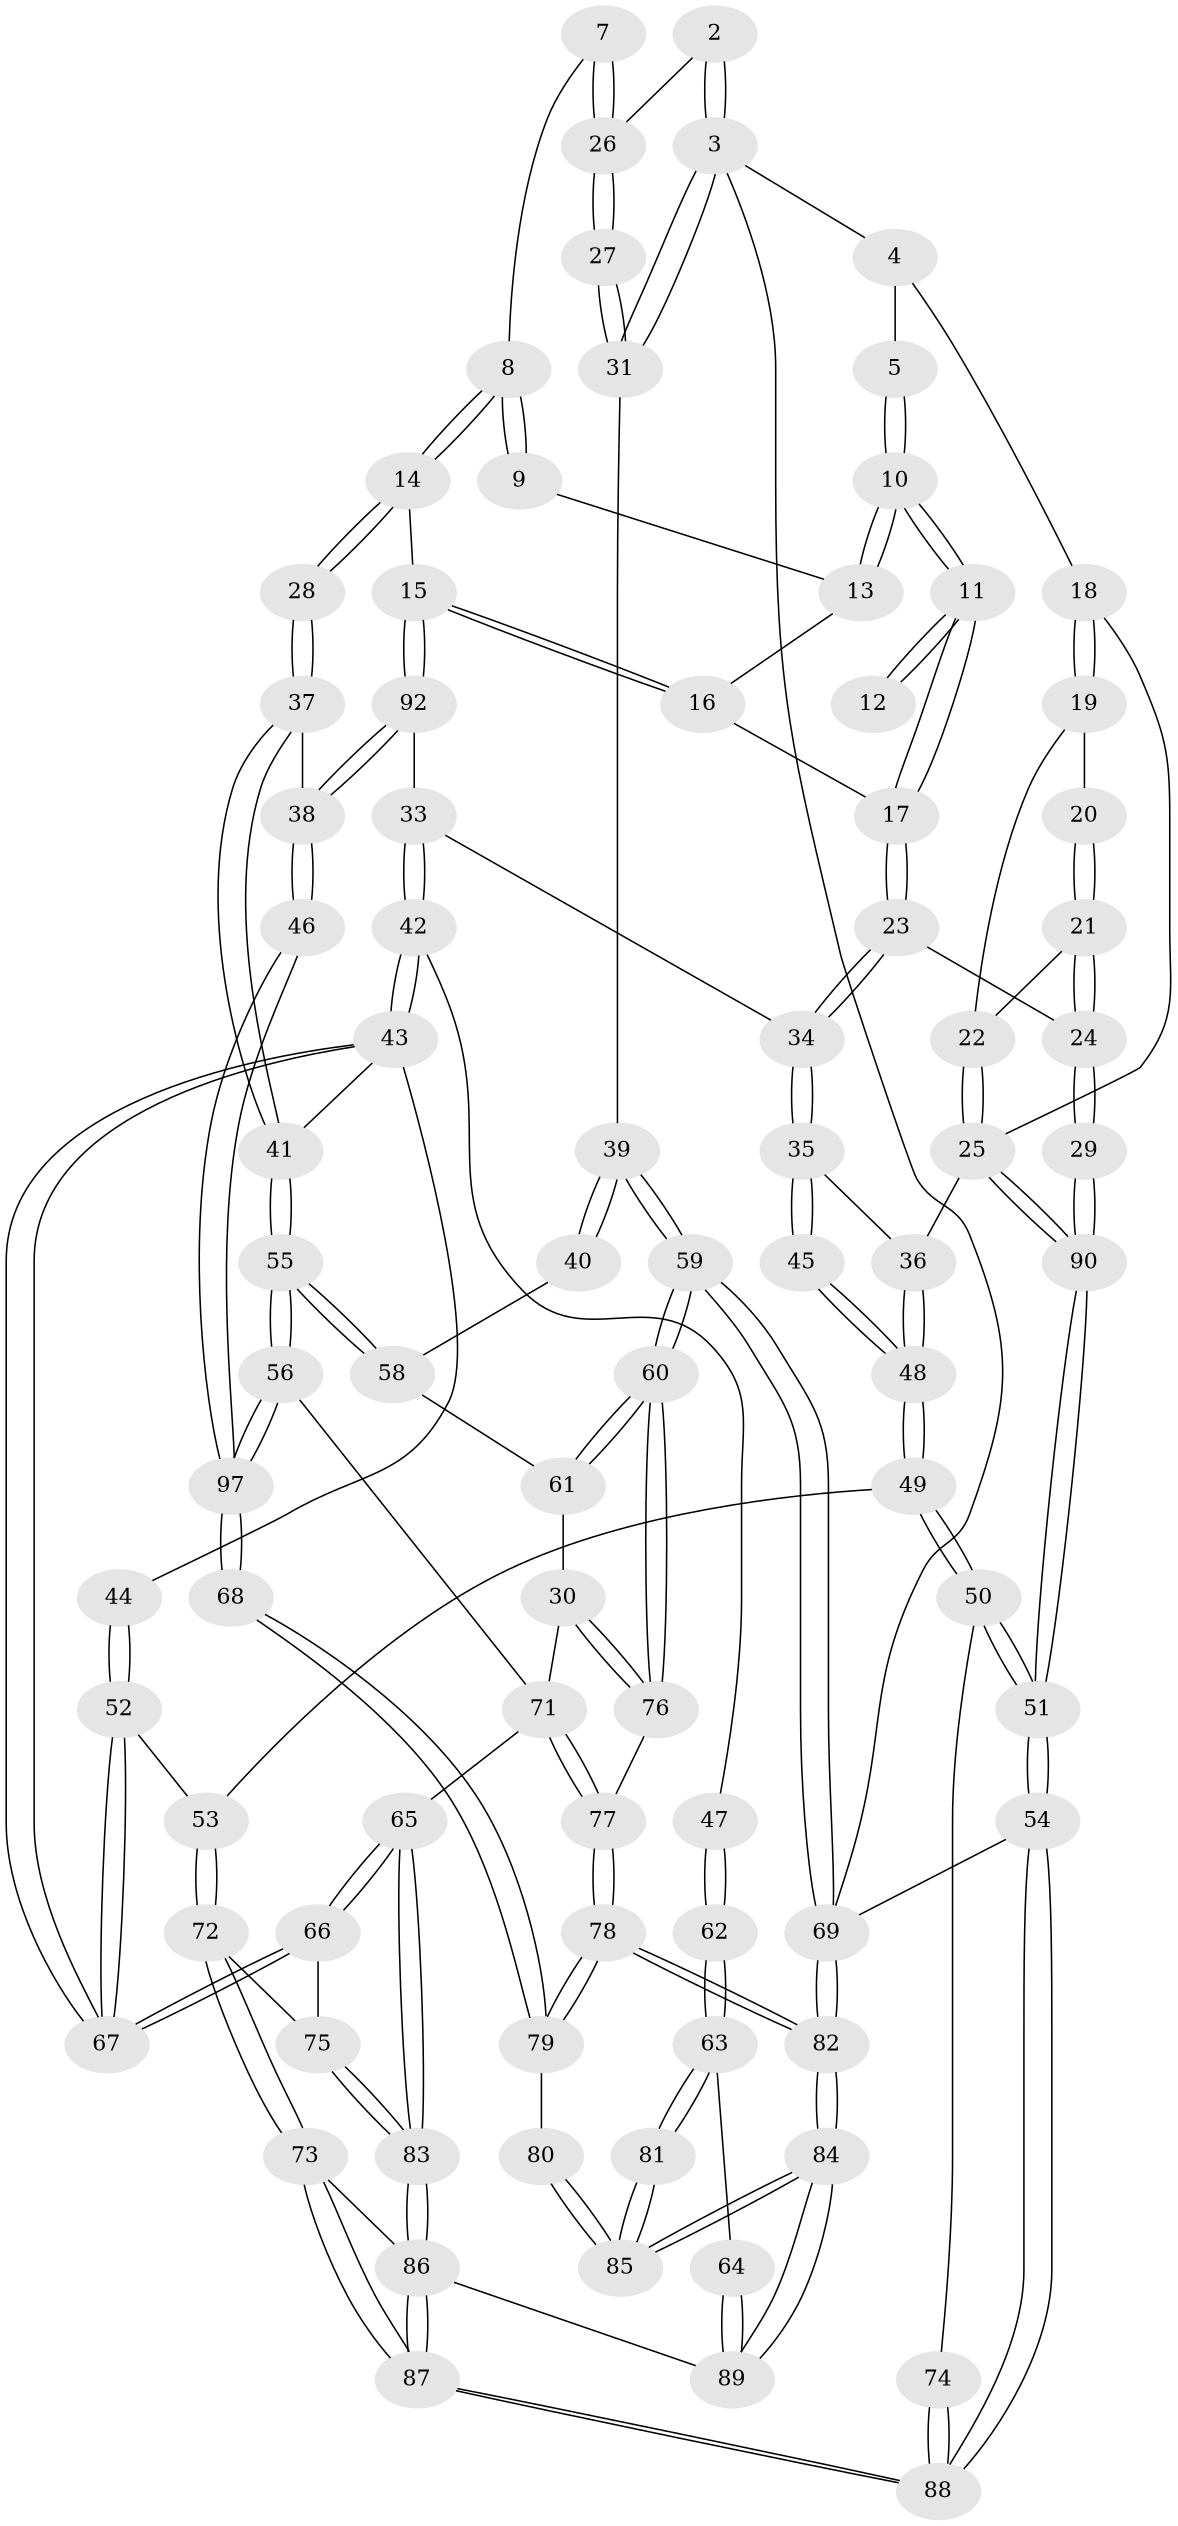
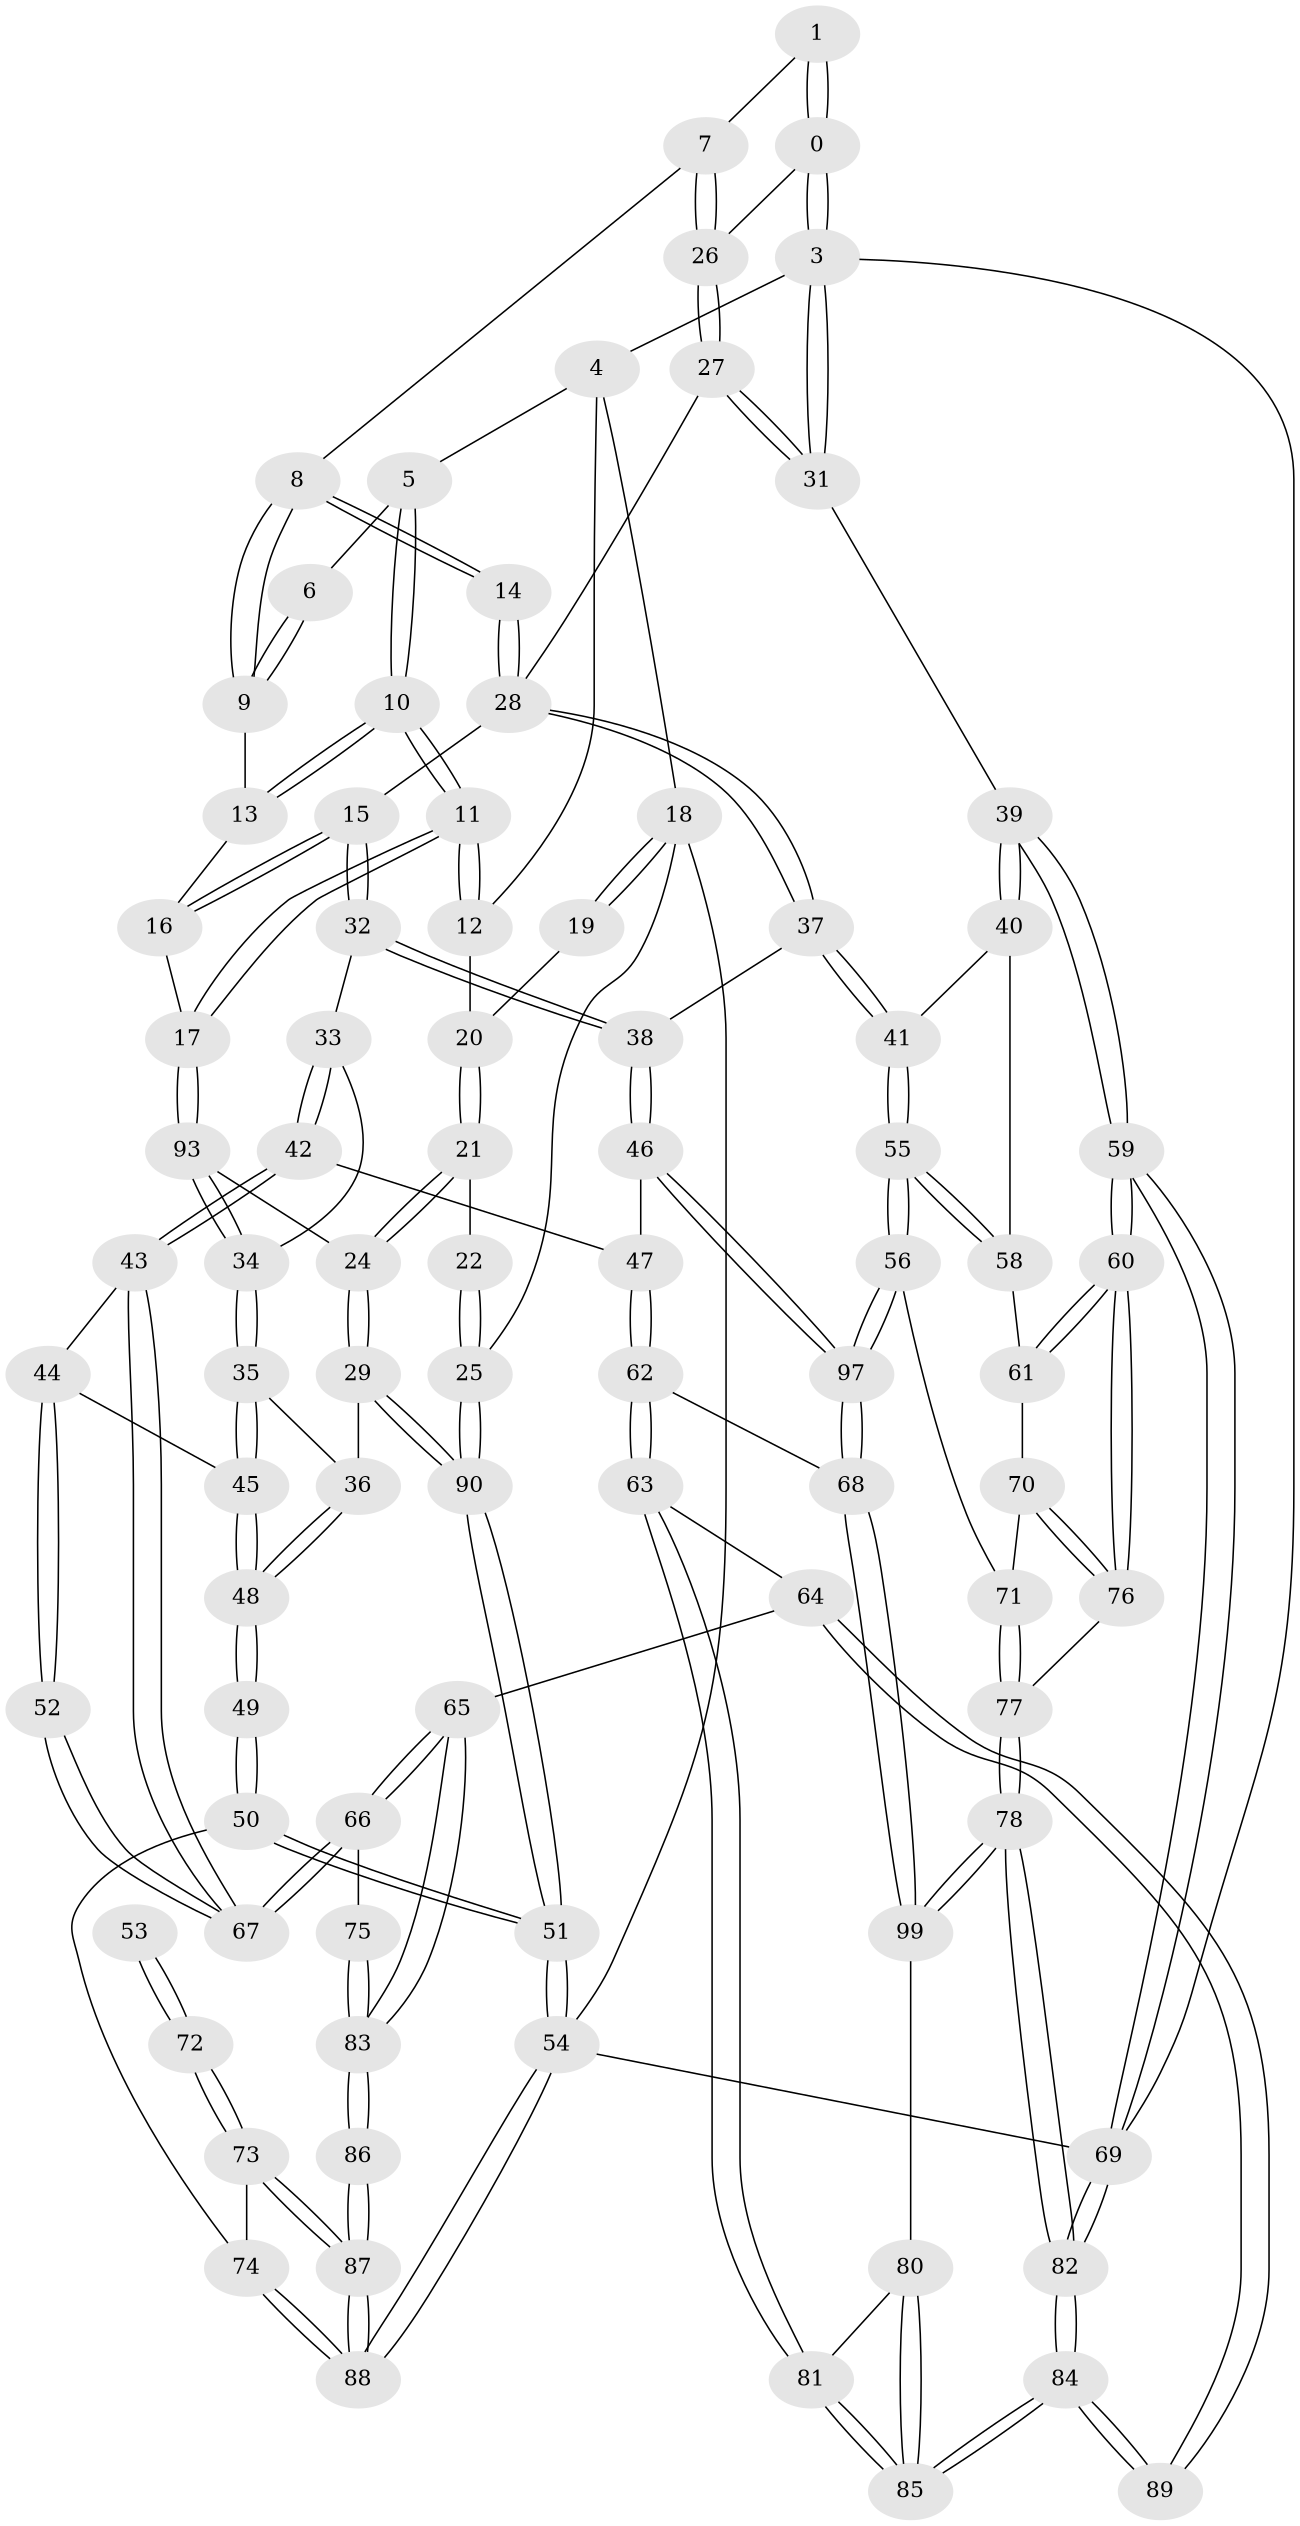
node "2": label "2" -> "0"
node "1": added
edge "14" -- "15": now "28" -- "15"
edge "27" -- "28": added
node "6": added
edge "4" -- "12": added
node "92": label "92" -> "32"
edge "19" -- "22": removed
node "23": label "23" -> "93"
edge "12" -- "20": added
edge "43" -- "41": now "40" -- "41"
edge "46" -- "47": added
edge "25" -- "36": now "29" -- "36"
edge "44" -- "45": added
edge "62" -- "68": added
edge "18" -- "54": added
edge "49" -- "53": removed
node "30": label "30" -> "70"
edge "52" -- "53": removed
edge "71" -- "65": now "64" -- "65"
edge "72" -- "75": removed
node "79": label "79" -> "99"
edge "73" -- "86": now "73" -- "74"
edge "86" -- "89": removed
edge "80" -- "81": added
